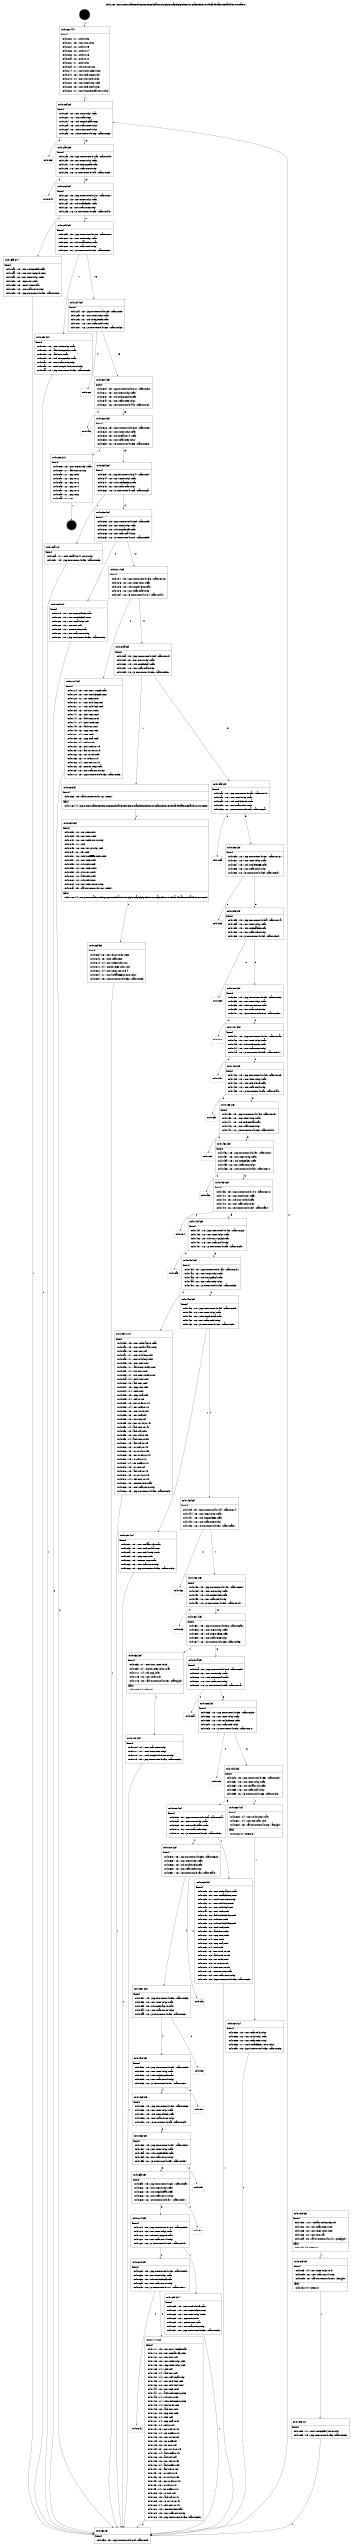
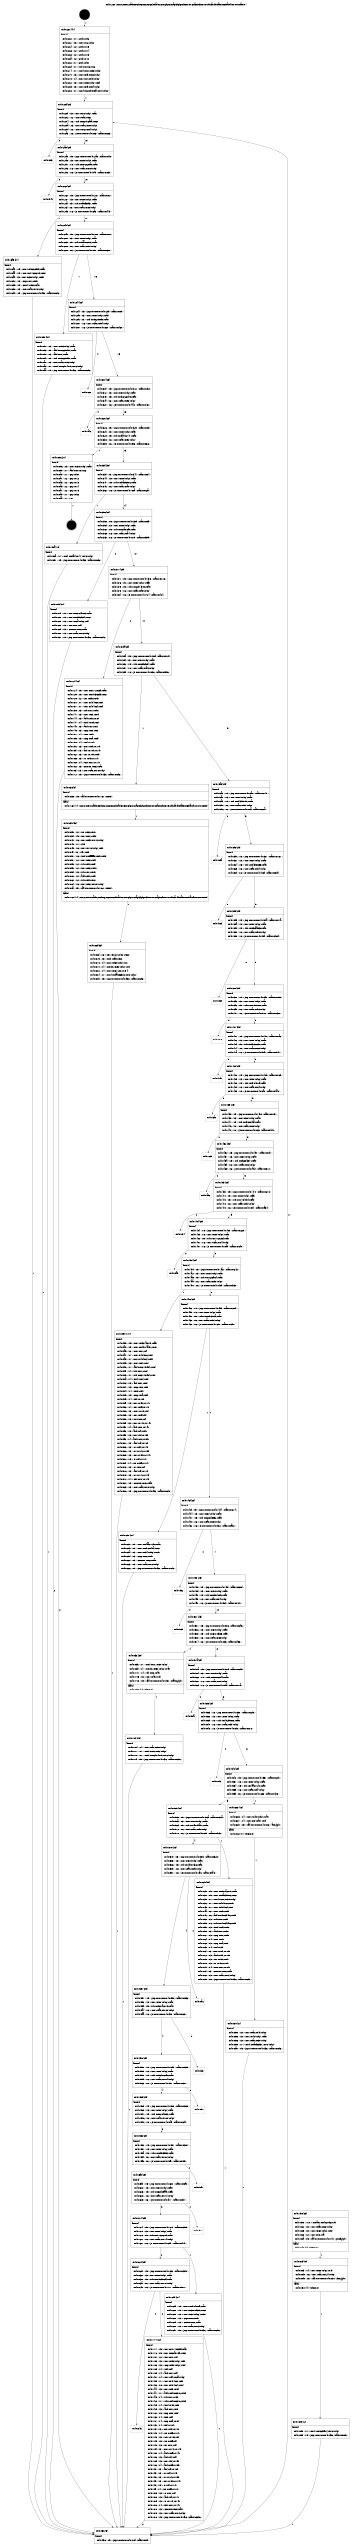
edge "0x4015e2 [25]" -> "0x4015fb [25]": removed, label "3"
